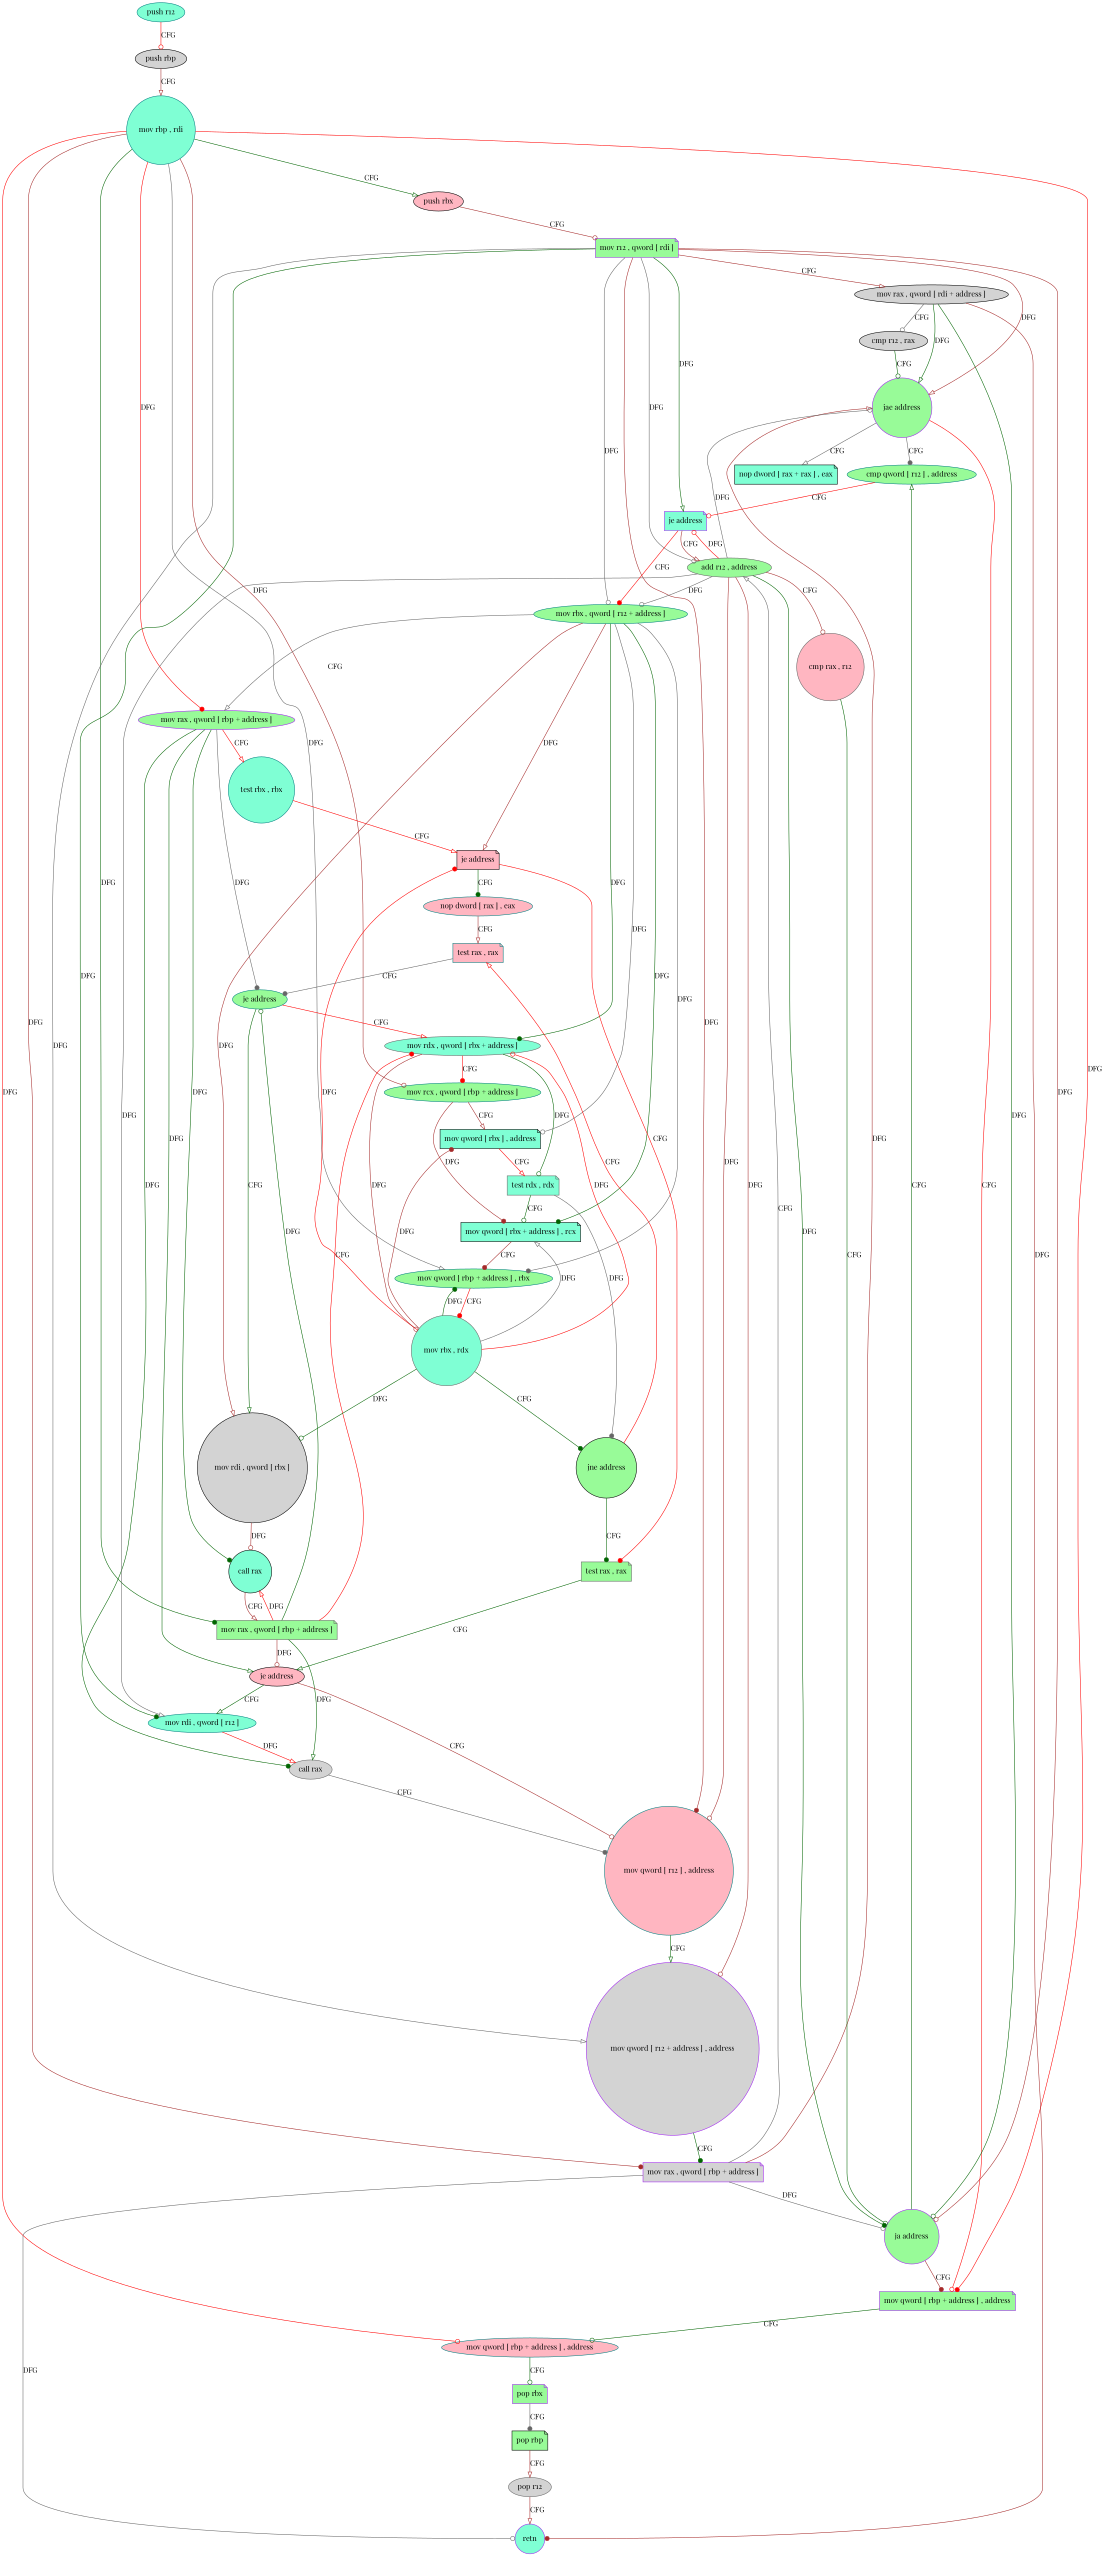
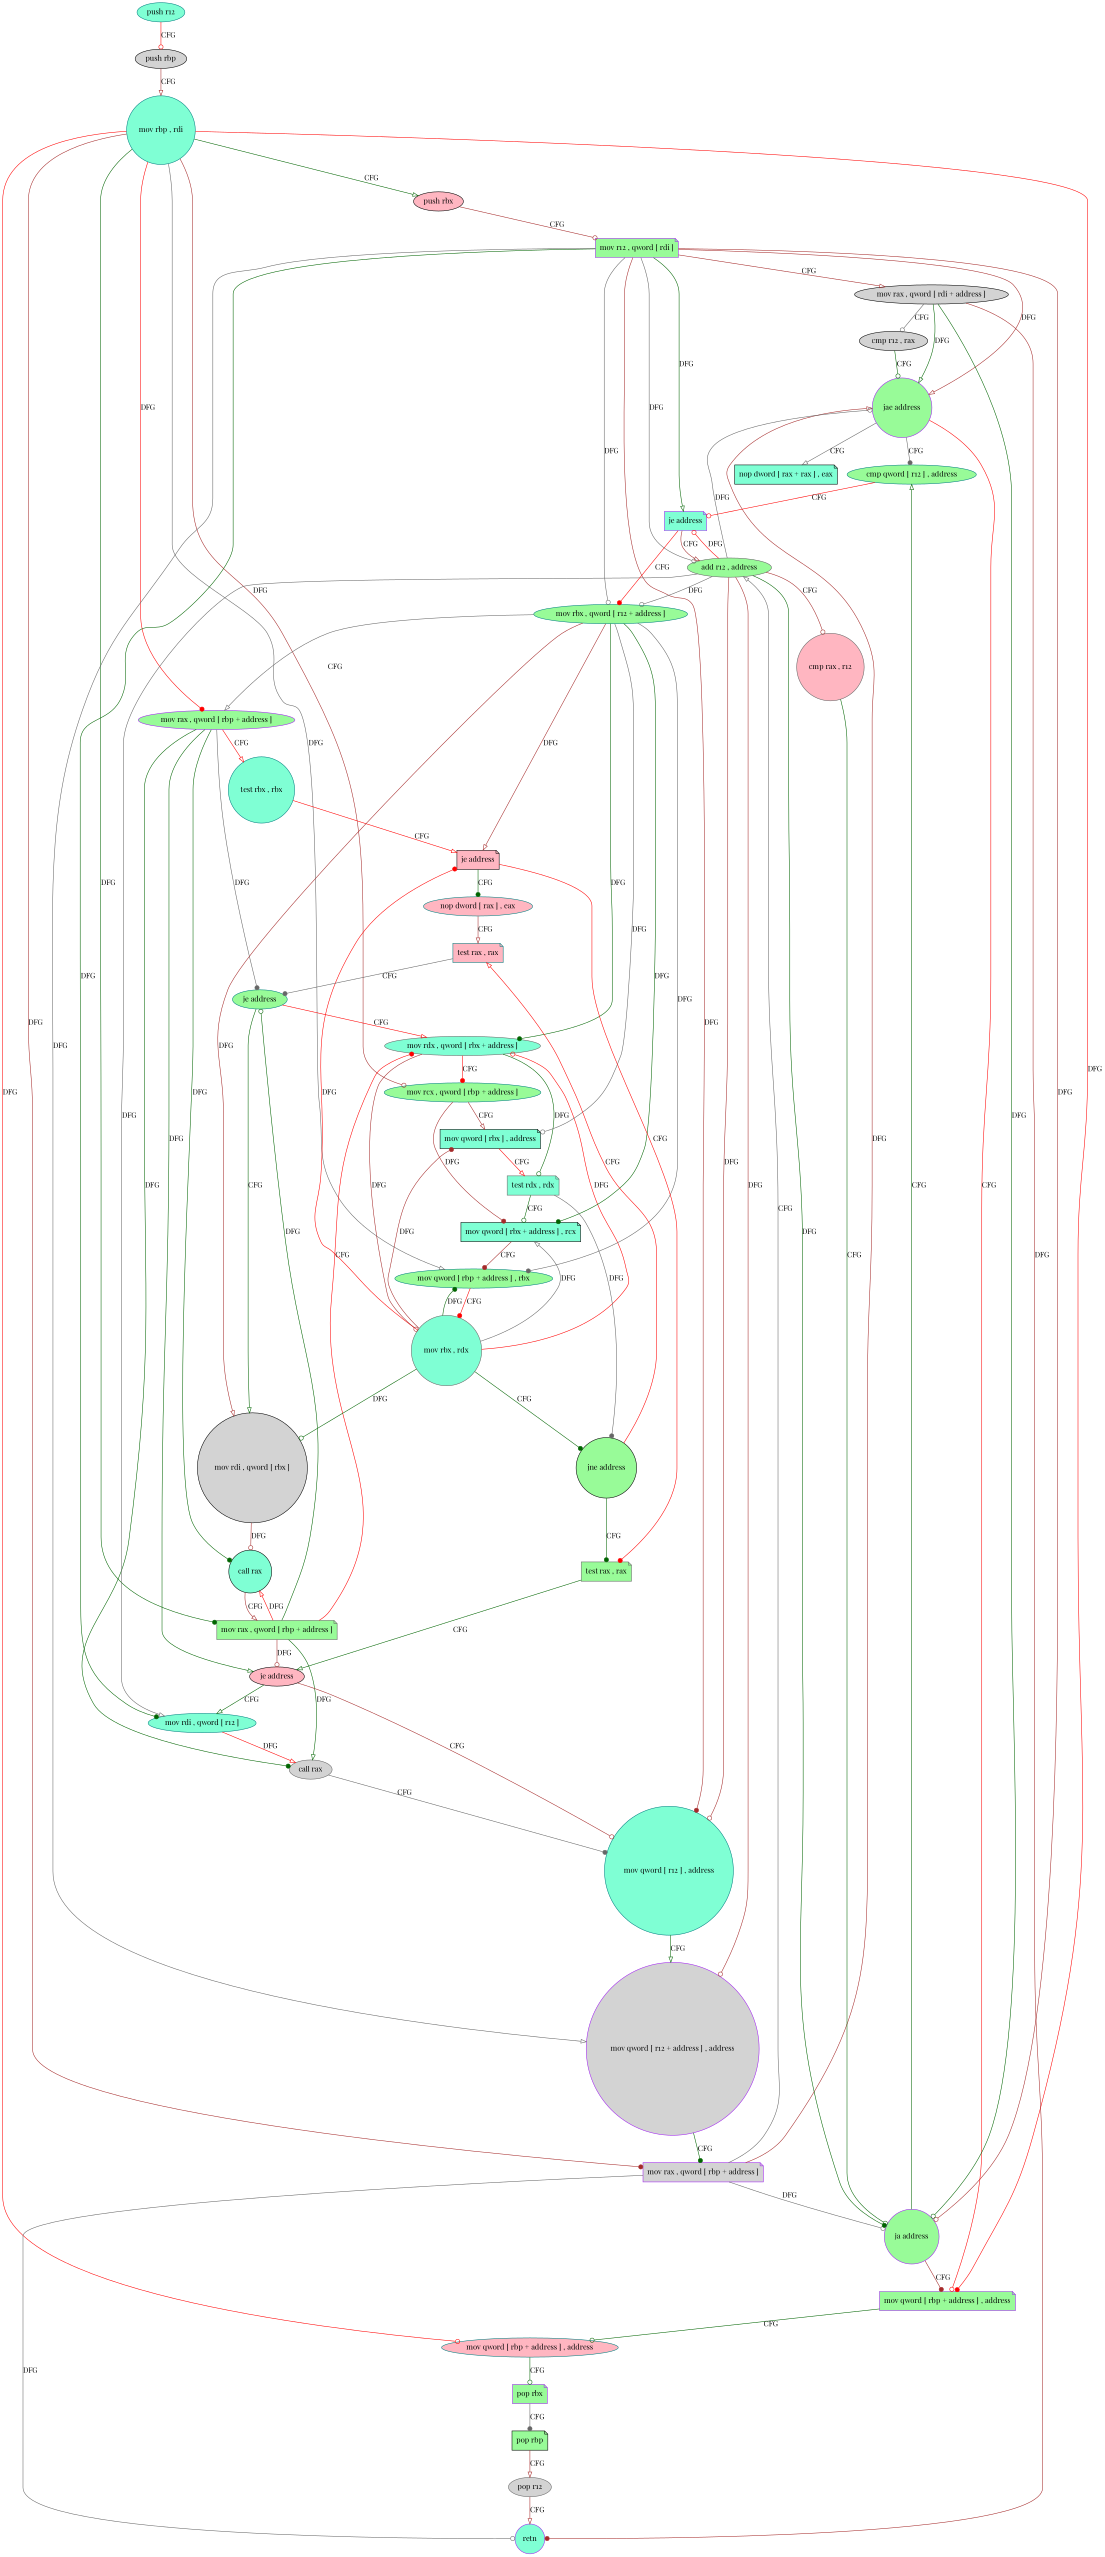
node "mov qword [ r12 ] , address": fillcolor lightpink -> aquamarine
